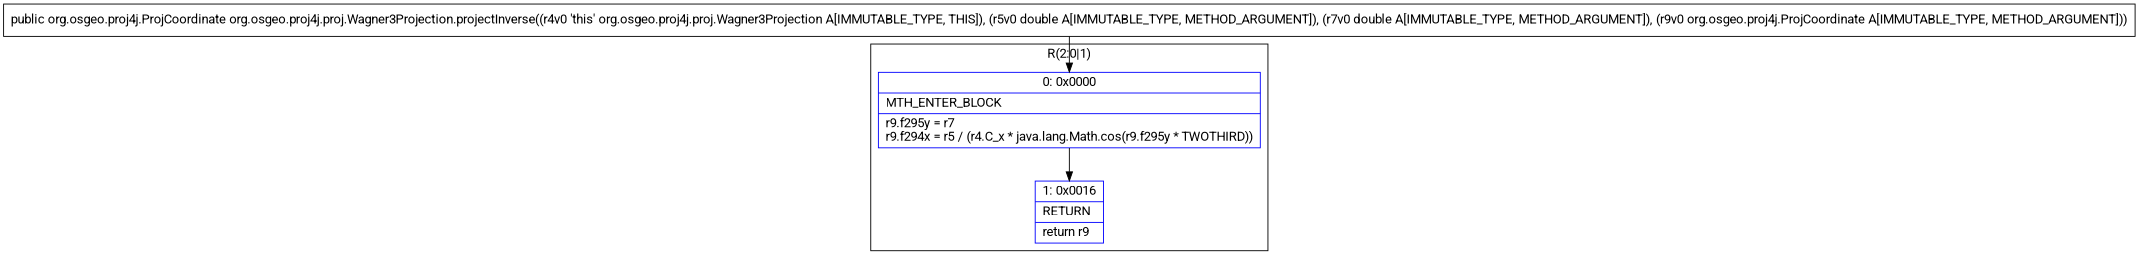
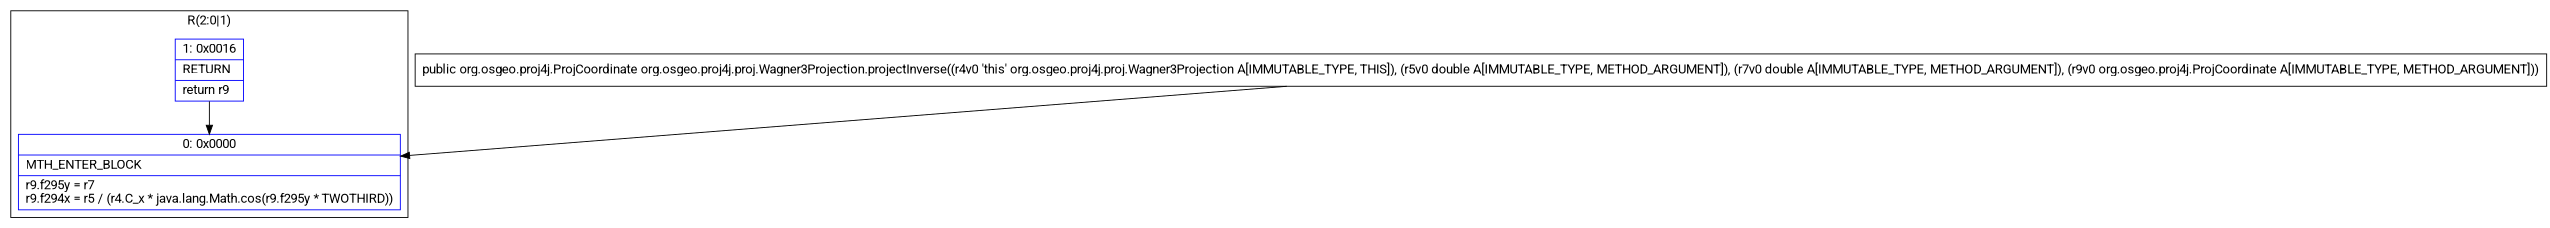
edge "0: 0x0000" -> "1: 0x0016": reversed
